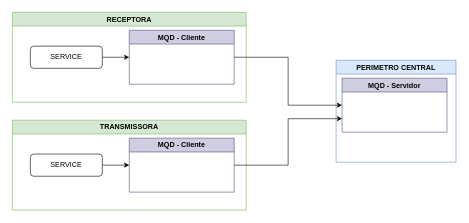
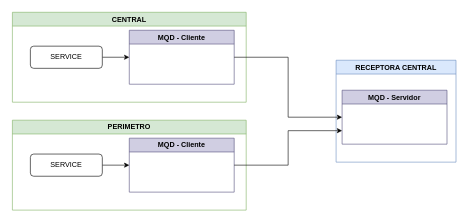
node "RECEPTORA": label "RECEPTORA" -> "CENTRAL"
node "PERIMETRO CENTRAL": label "PERIMETRO CENTRAL" -> "RECEPTORA CENTRAL"
node "MQD - Servidor": moved (395, 105) -> (395, 117)
node "TRANSMISSORA": label "TRANSMISSORA" -> "PERIMETRO"
